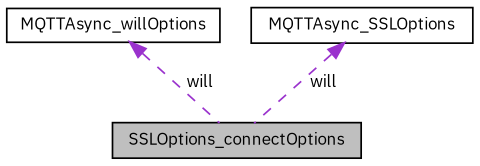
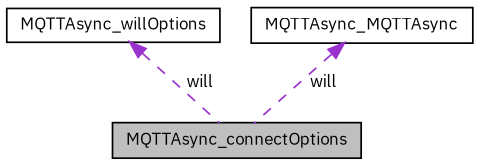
node "MQTTAsync_SSLOptions": label "MQTTAsync_SSLOptions" -> "MQTTAsync_MQTTAsync"
node "SSLOptions_connectOptions": label "SSLOptions_connectOptions" -> "MQTTAsync_connectOptions"
